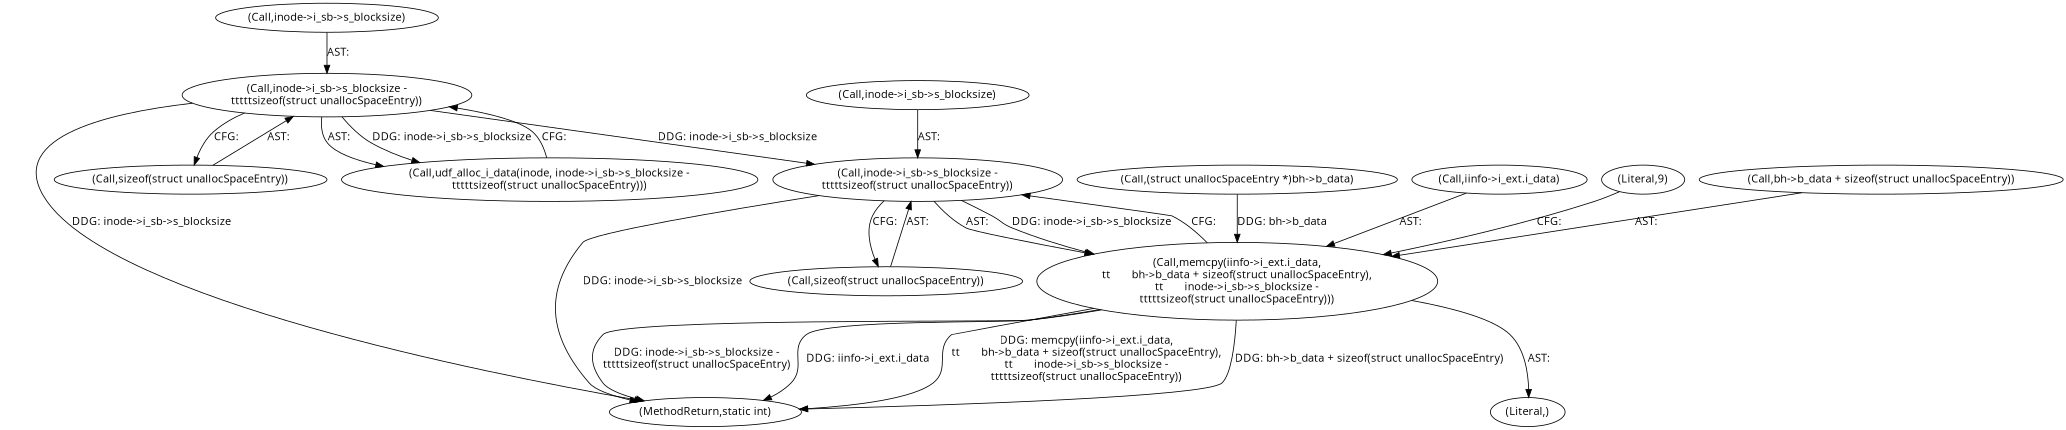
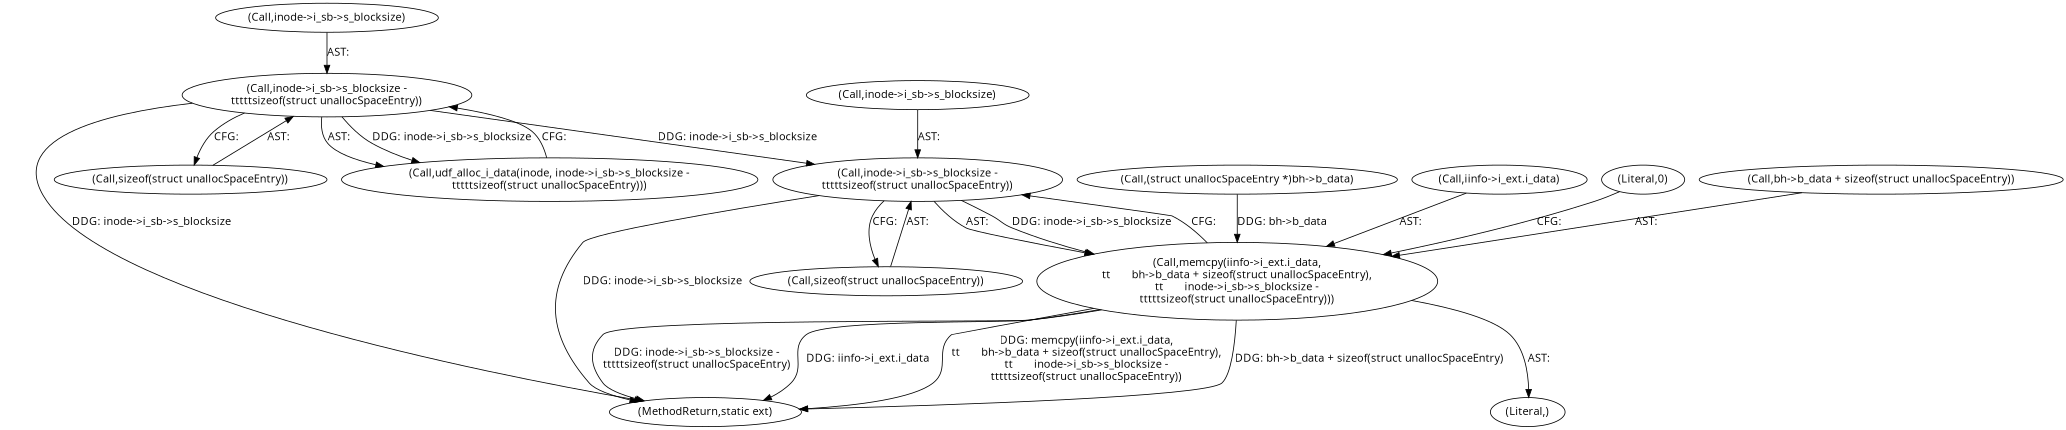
node "(Literal,9)": label "(Literal,9)" -> "(Literal,0)"
node "(MethodReturn,static int)": label "(MethodReturn,static int)" -> "(MethodReturn,static ext)"
